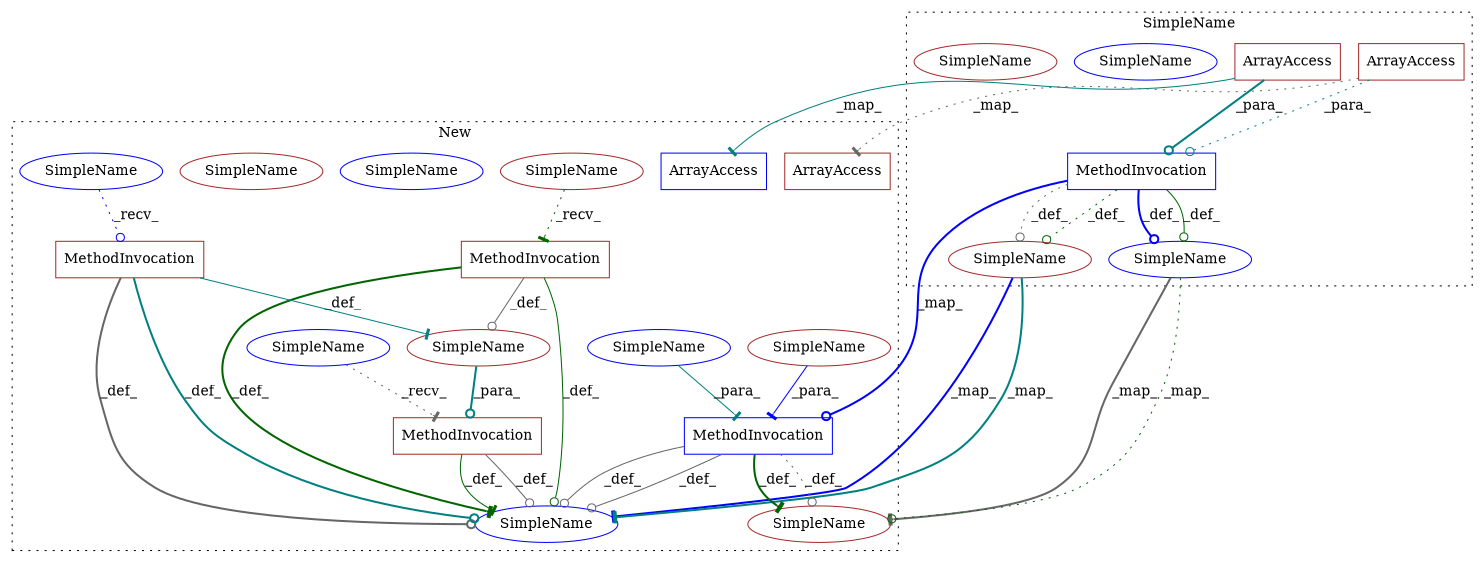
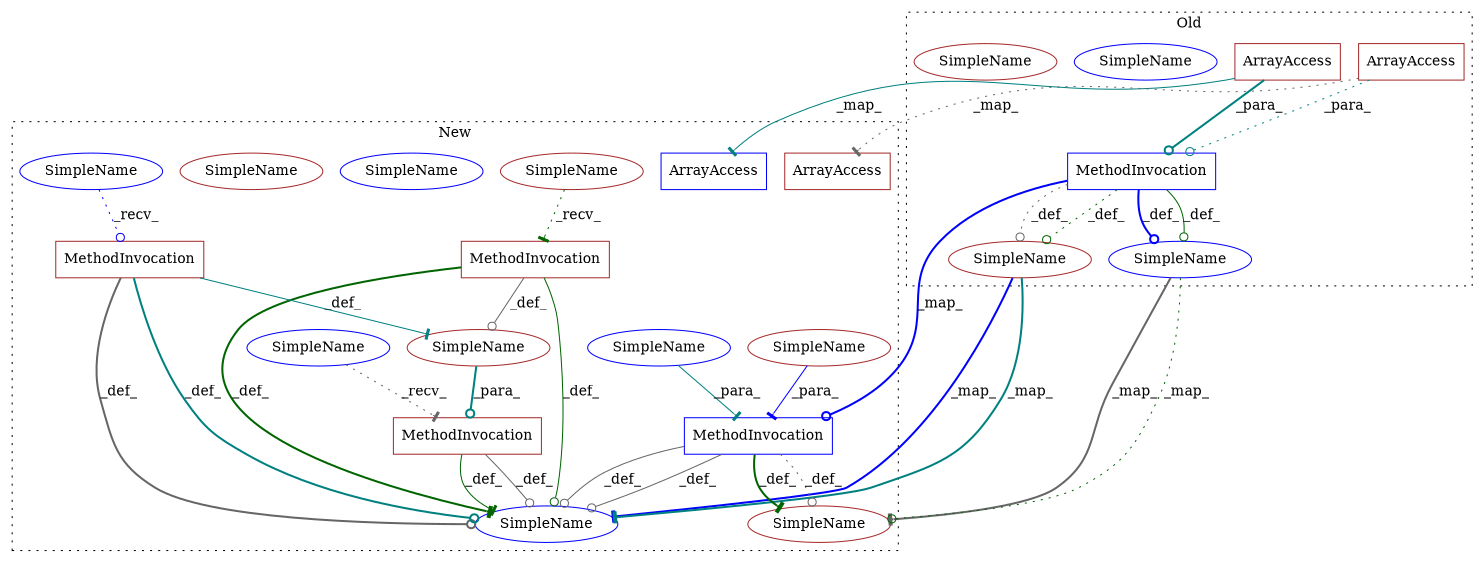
cluster "SimpleName": label "SimpleName" -> "Old"
